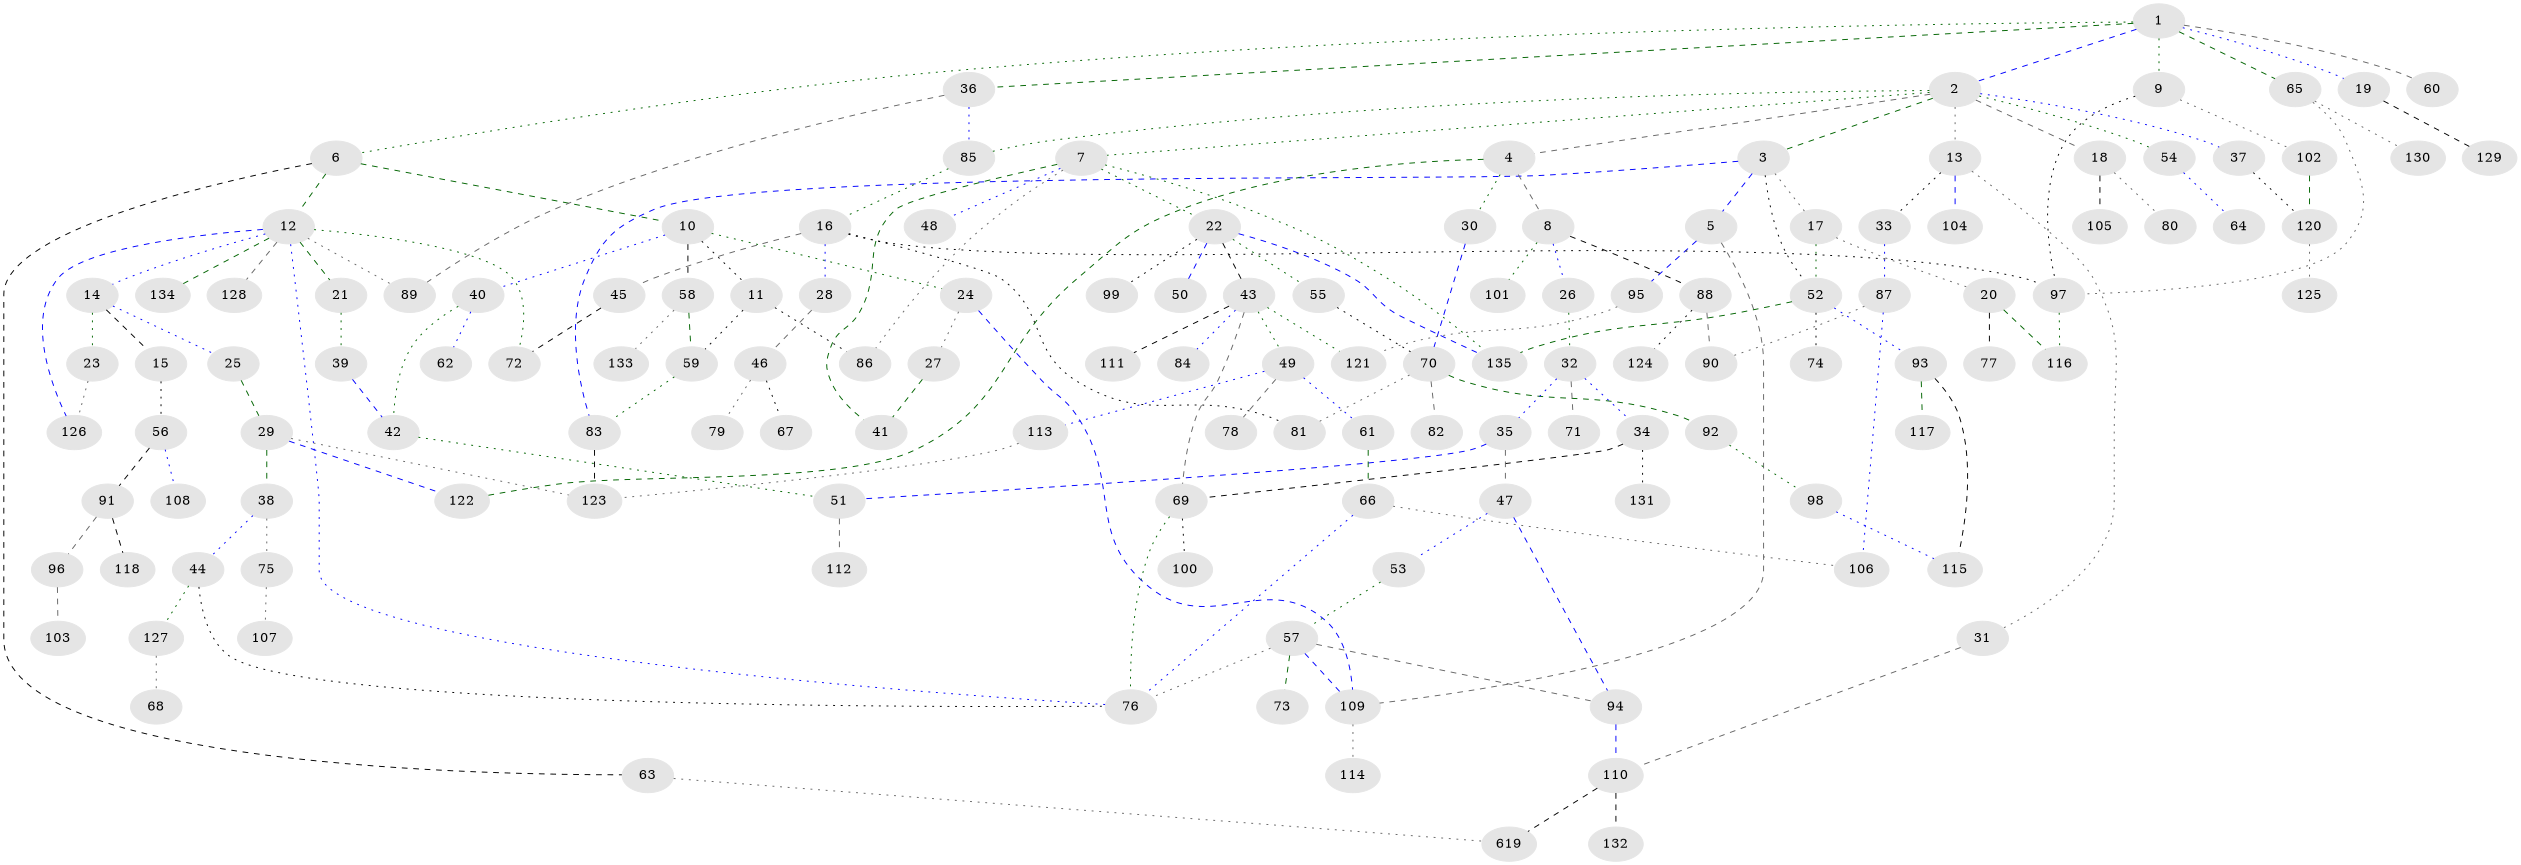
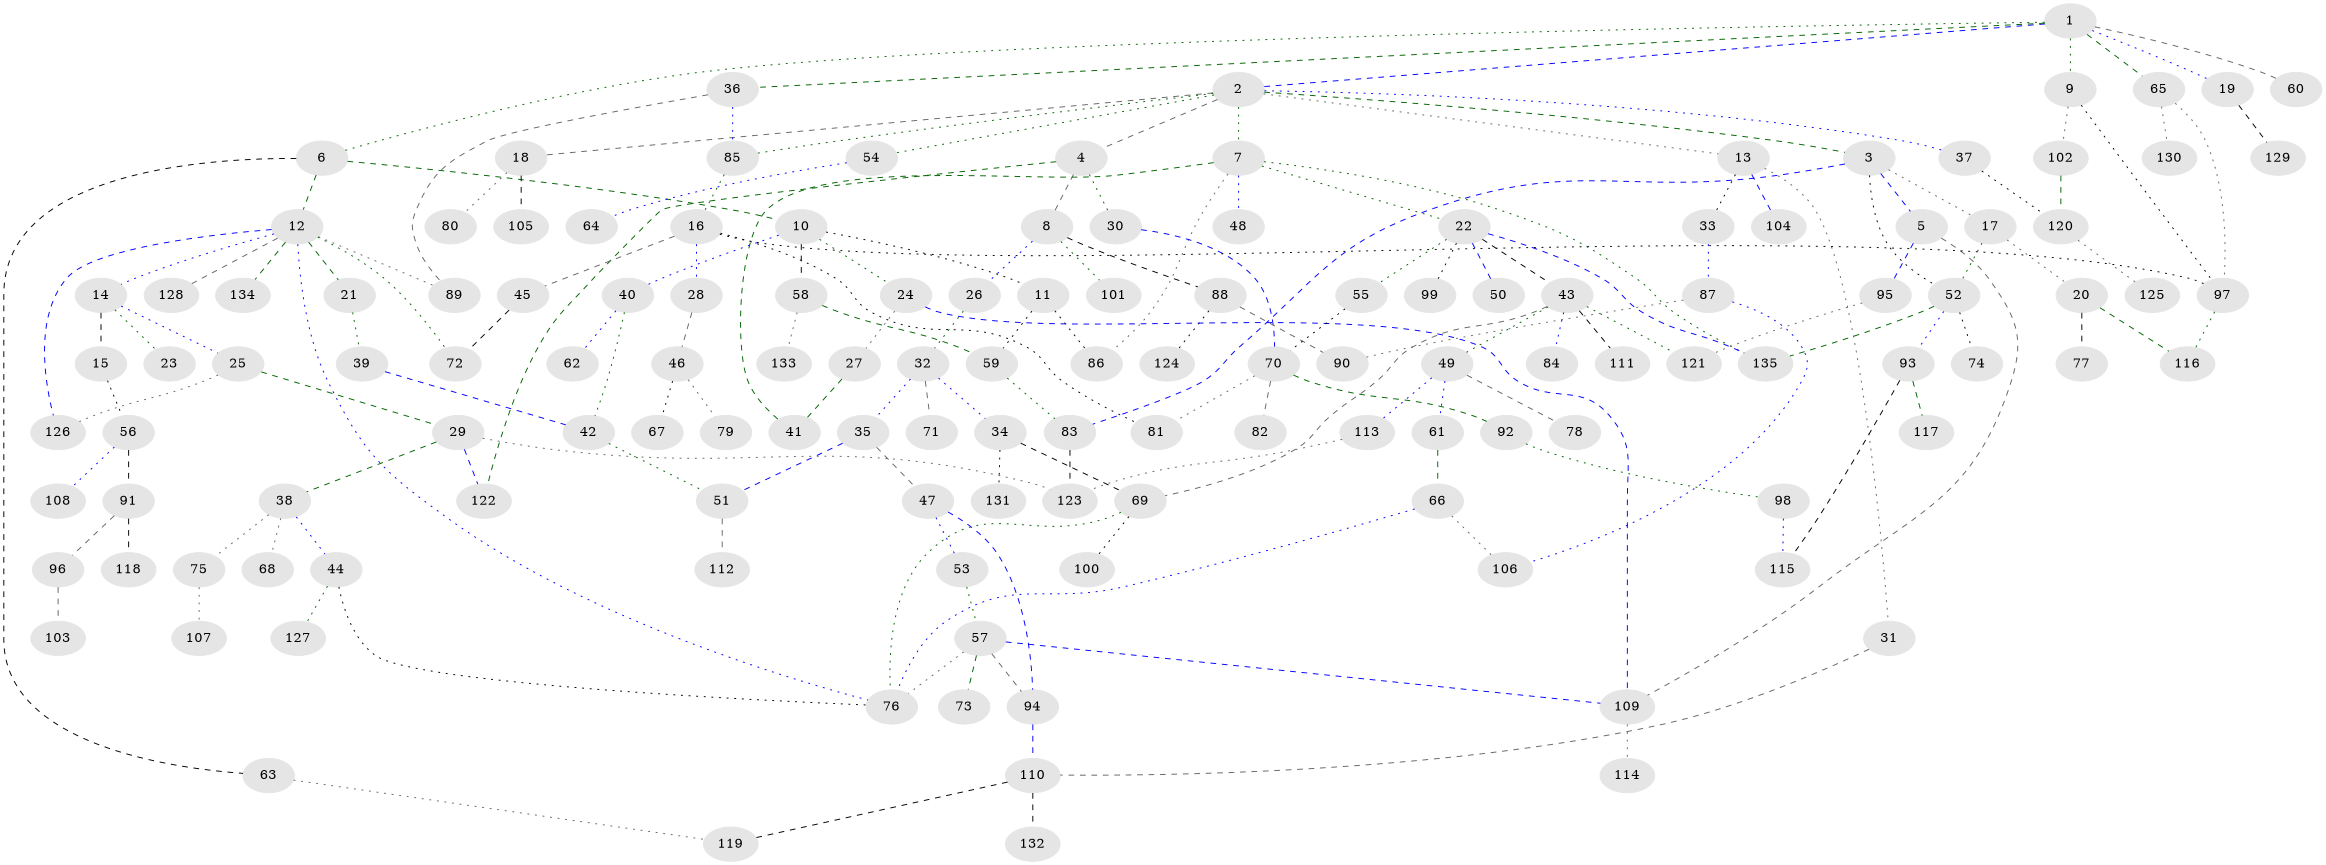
edge "23" -- "126": now "25" -- "126"
edge "127" -- "68": now "38" -- "68"
node "619": label "619" -> "119"
